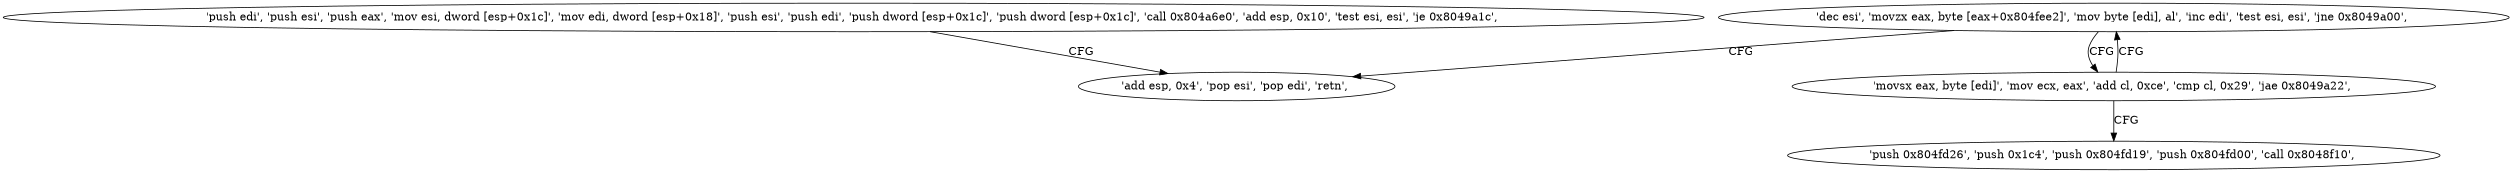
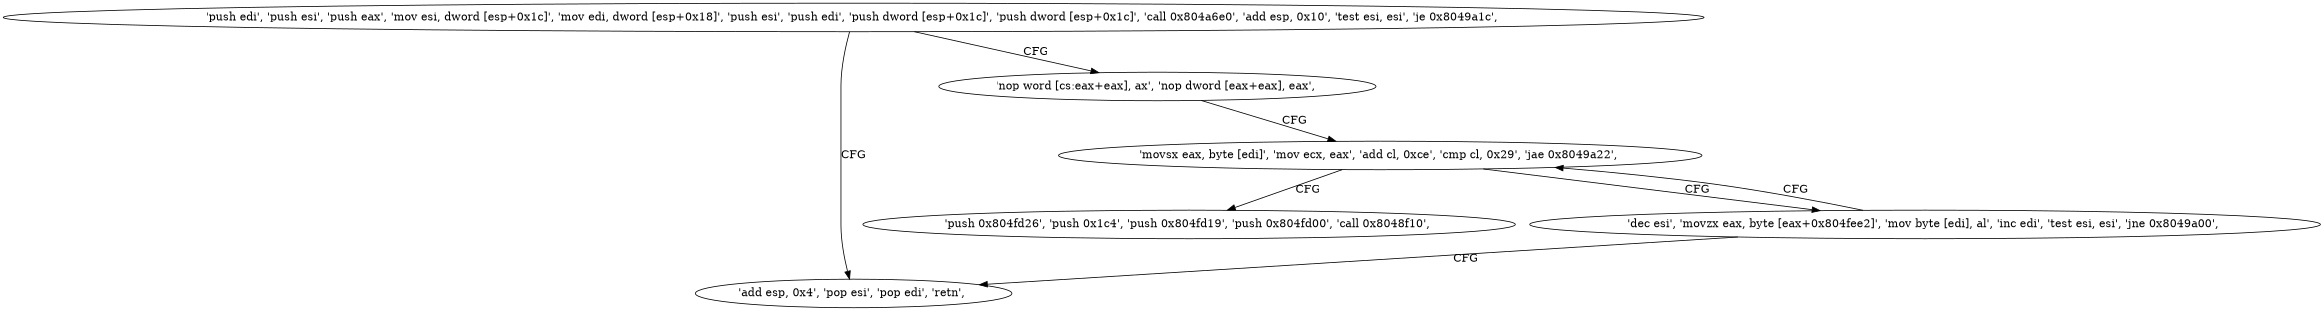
node "'nop word [cs:eax+eax], ax', 'nop dword [eax+eax], eax',": added
